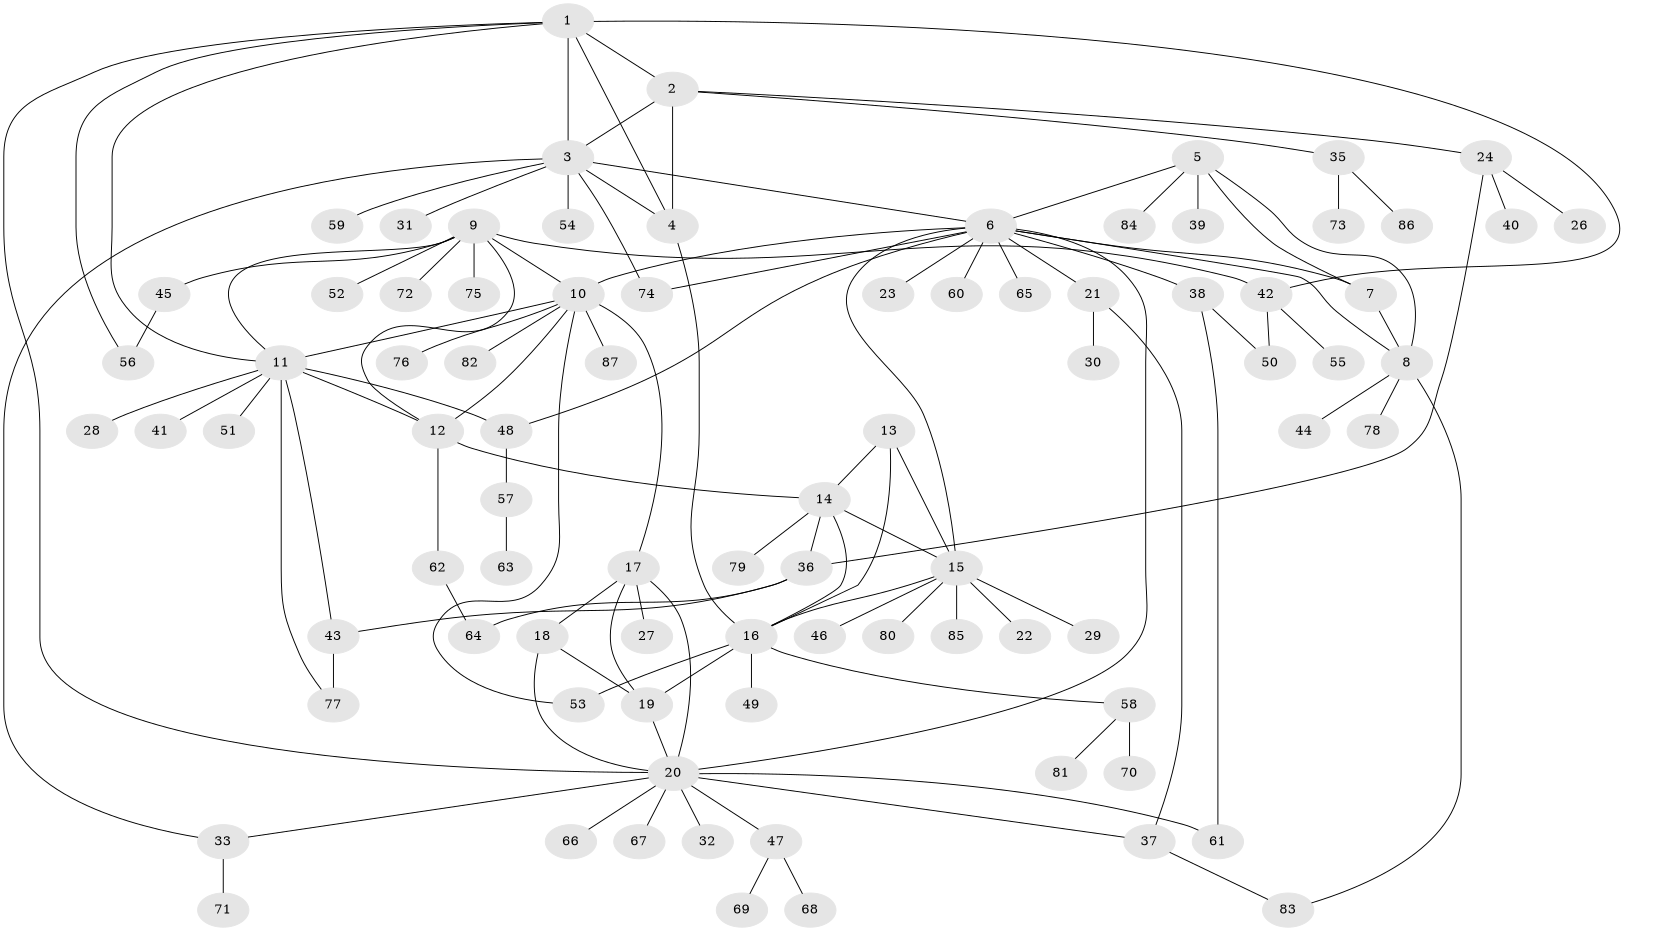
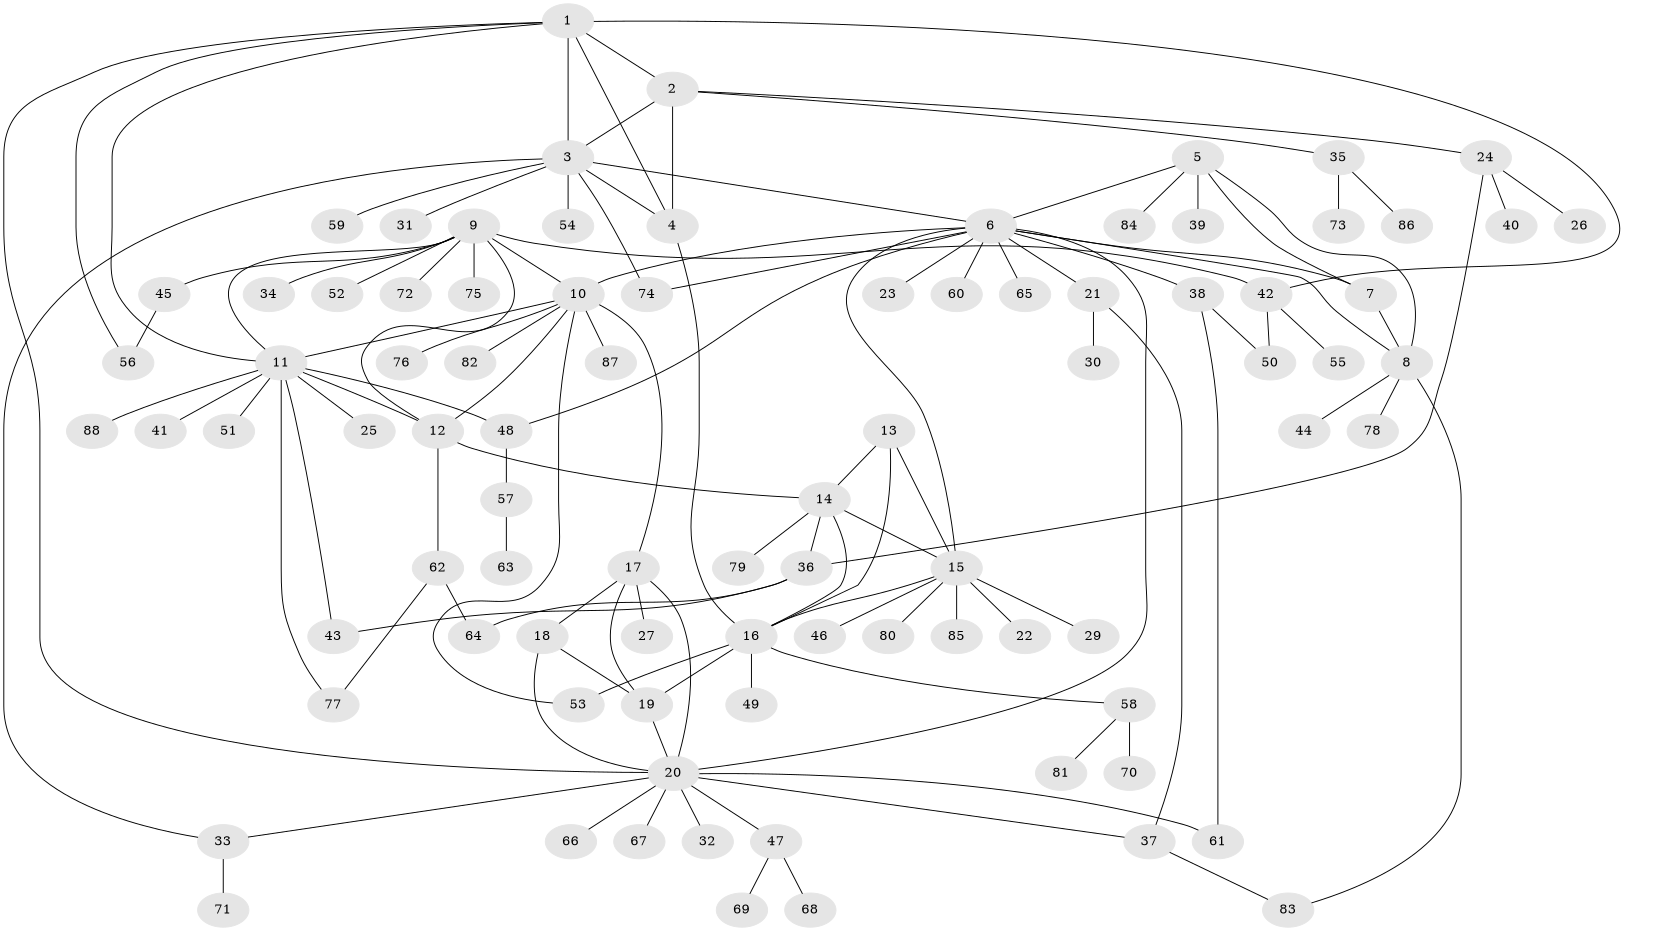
node "34": added
node "28": label "28" -> "88"
node "25": added
edge "43" -- "77": now "62" -- "77"
